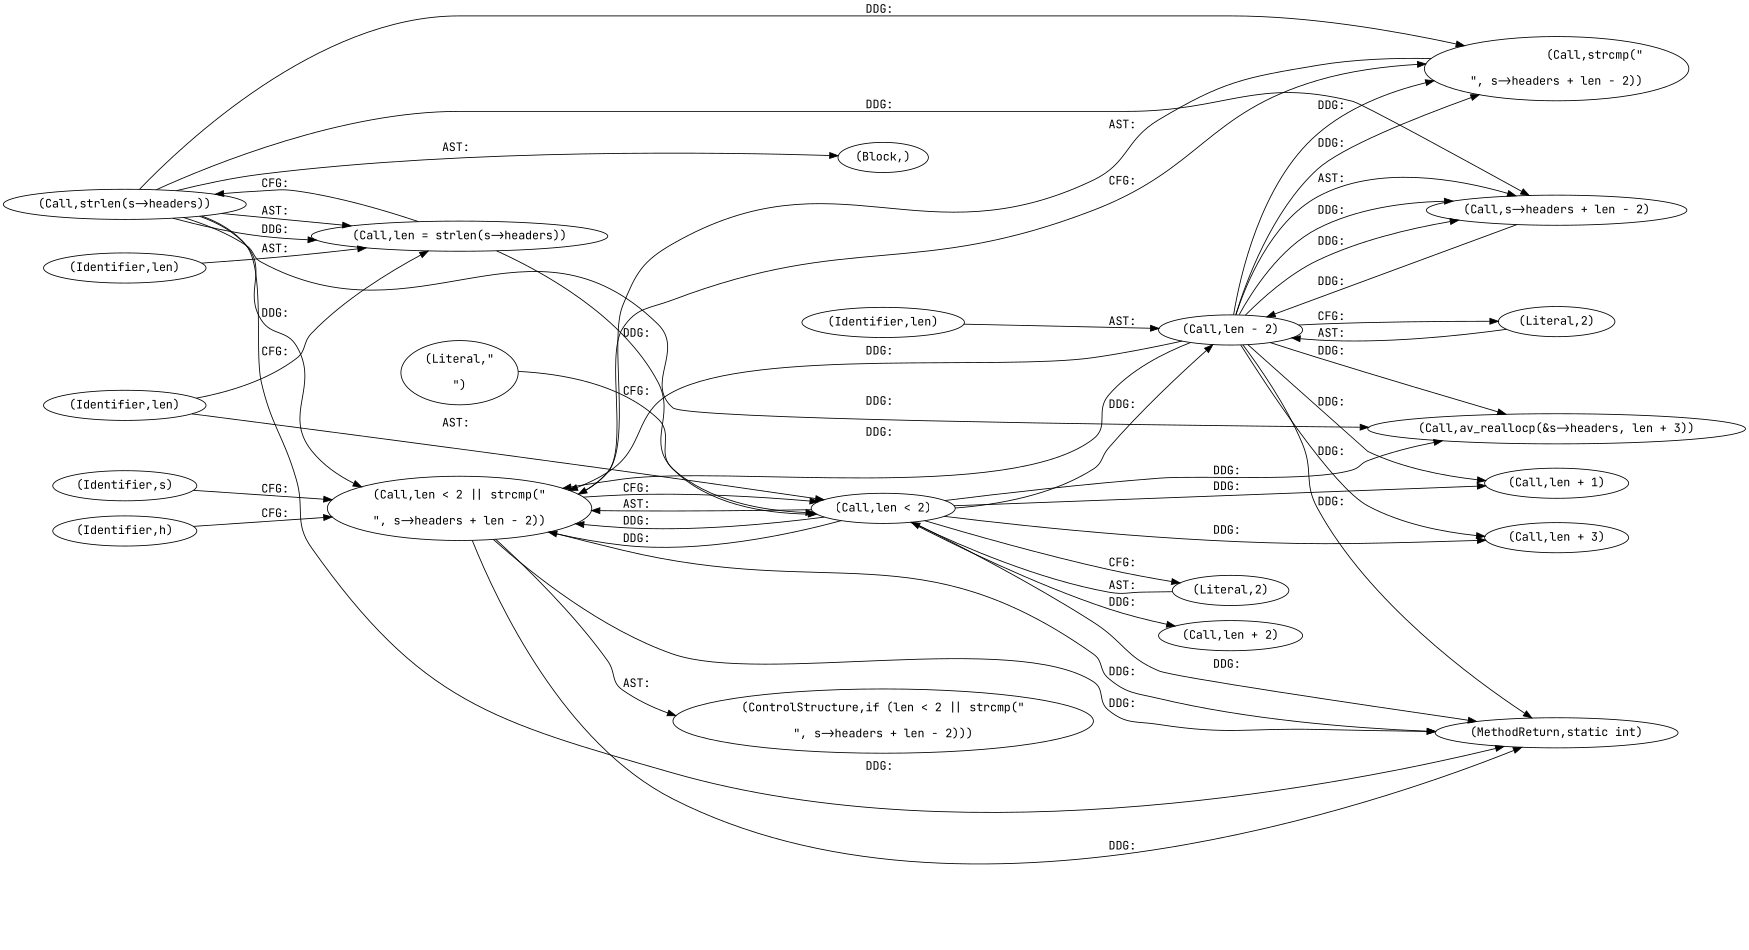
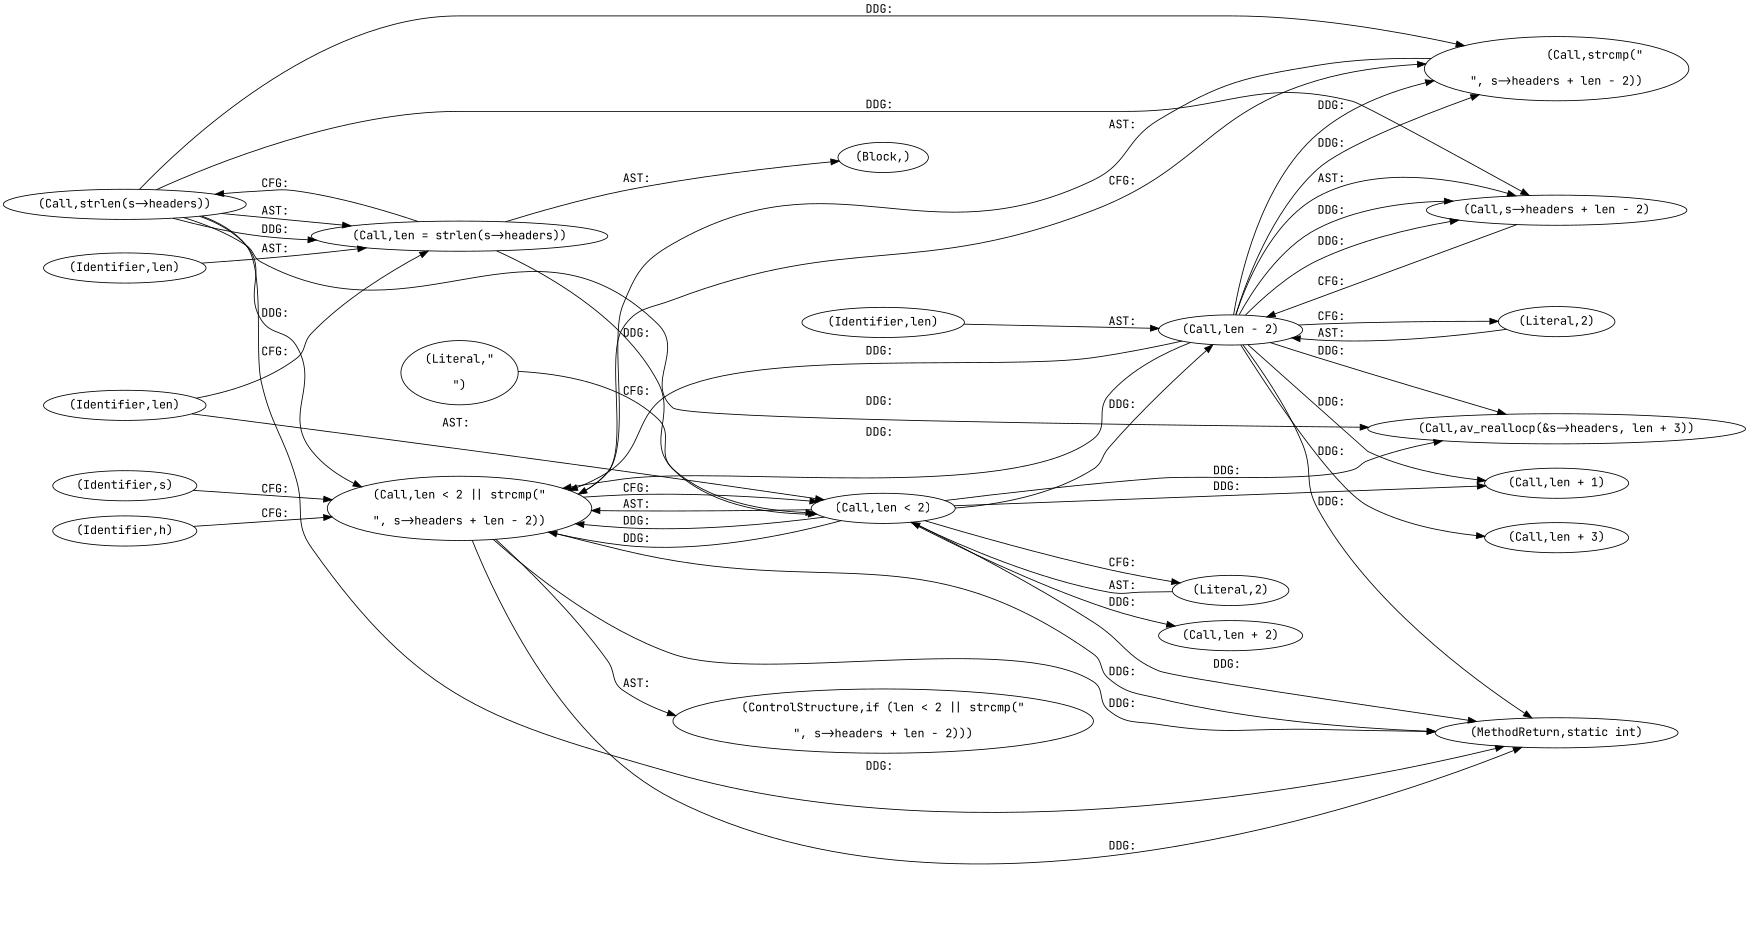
edge "(Call,strlen(s->headers))" -> "(Block,)": now "(Call,len = strlen(s->headers))" -> "(Block,)"
edge "(Call,s->headers + len - 2)" -> "(Call,len - 2)": label "DDG: " -> "CFG: "
edge "(Call,len < 2)" -> "(Call,len + 3)": removed, label "DDG:"
